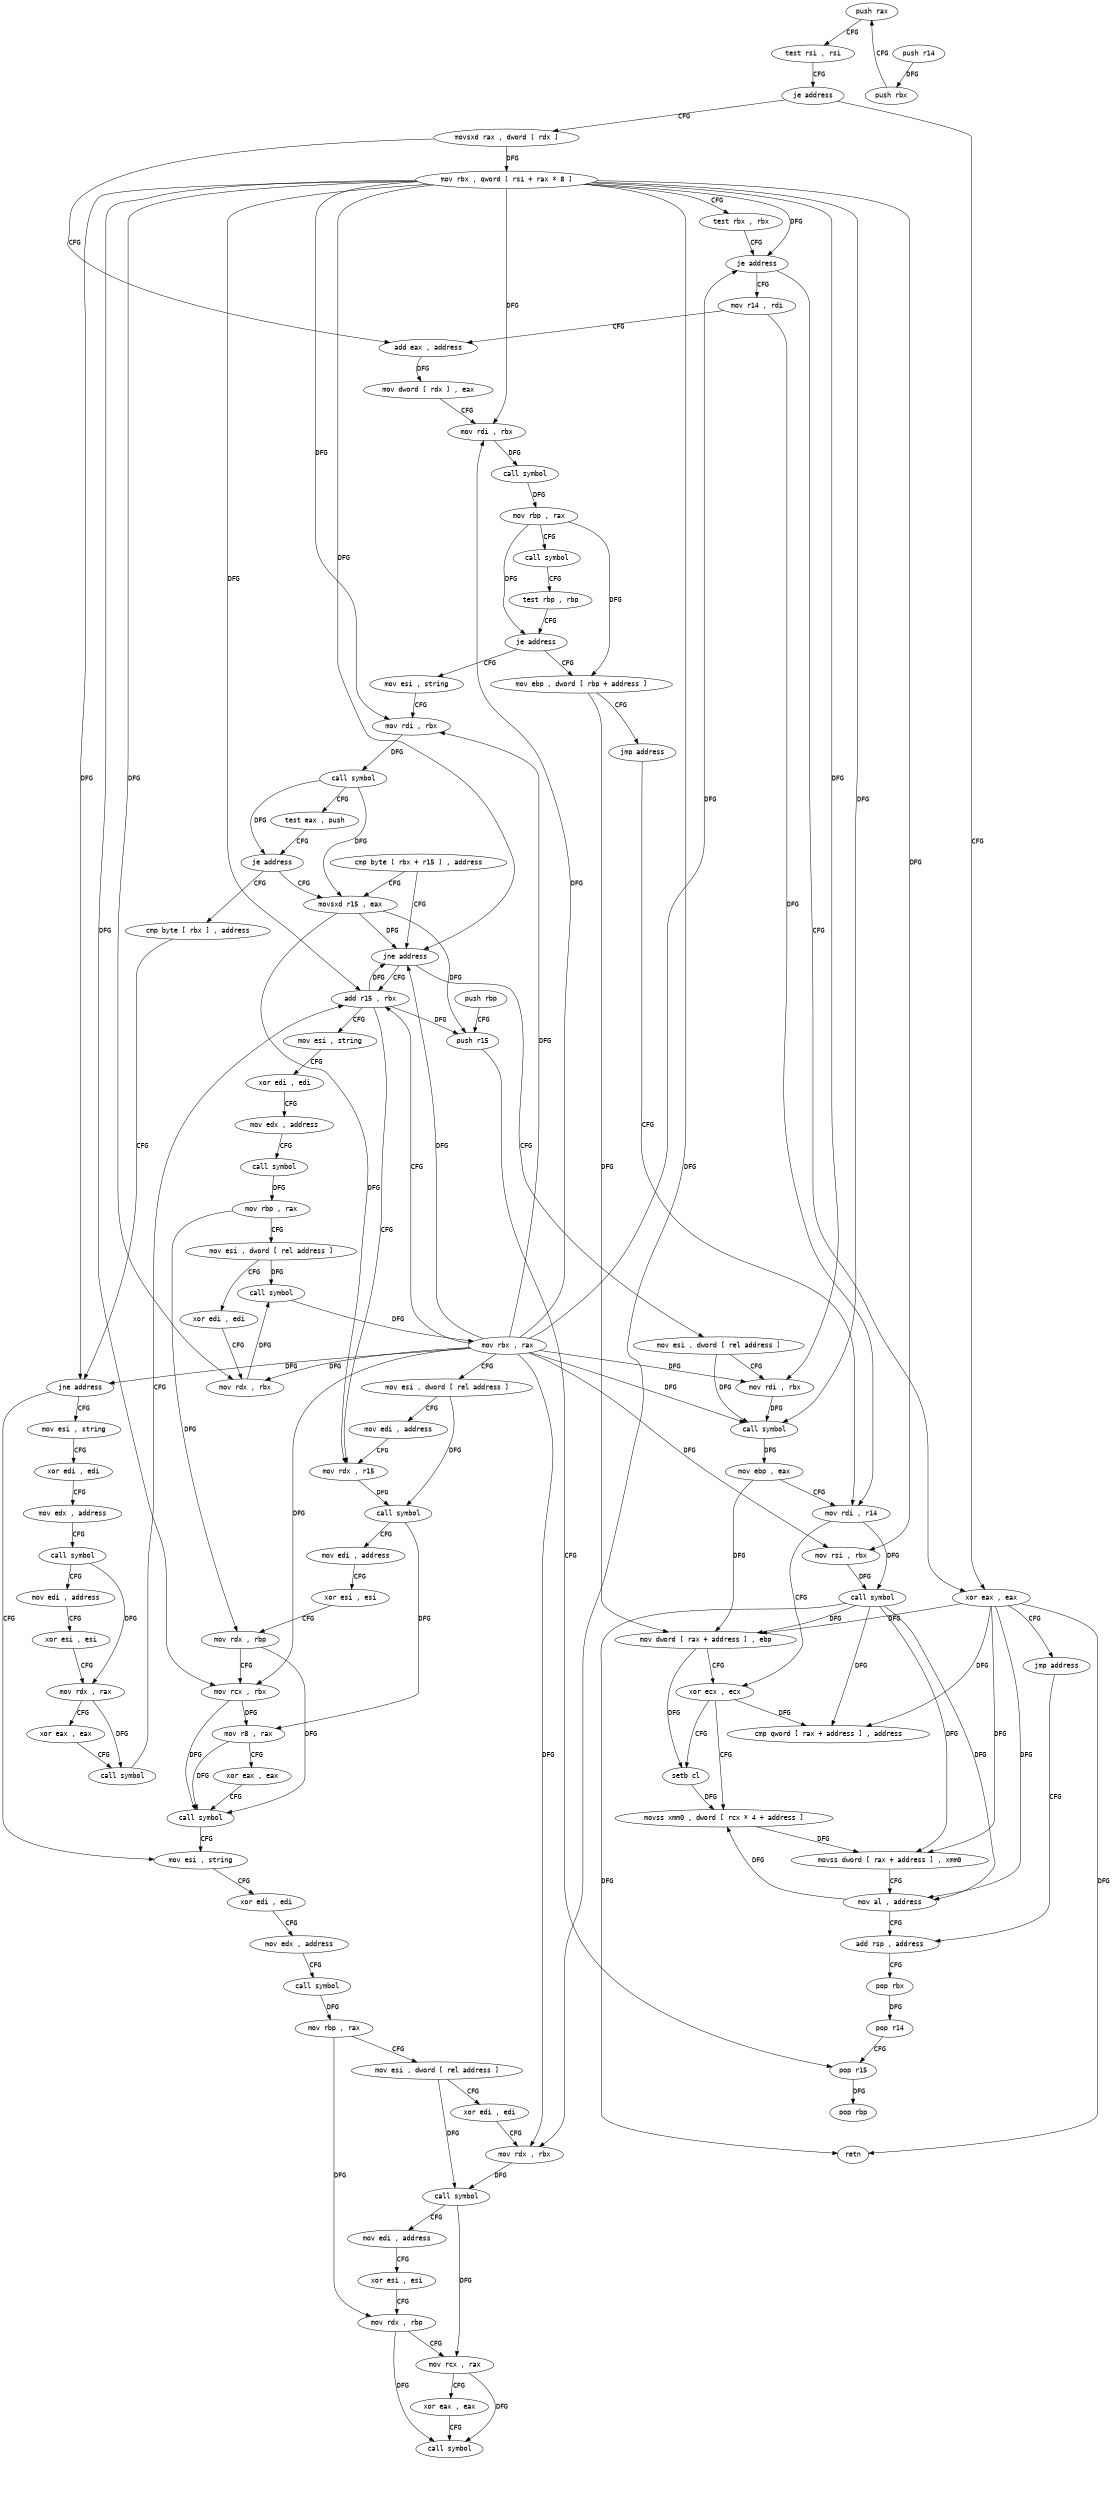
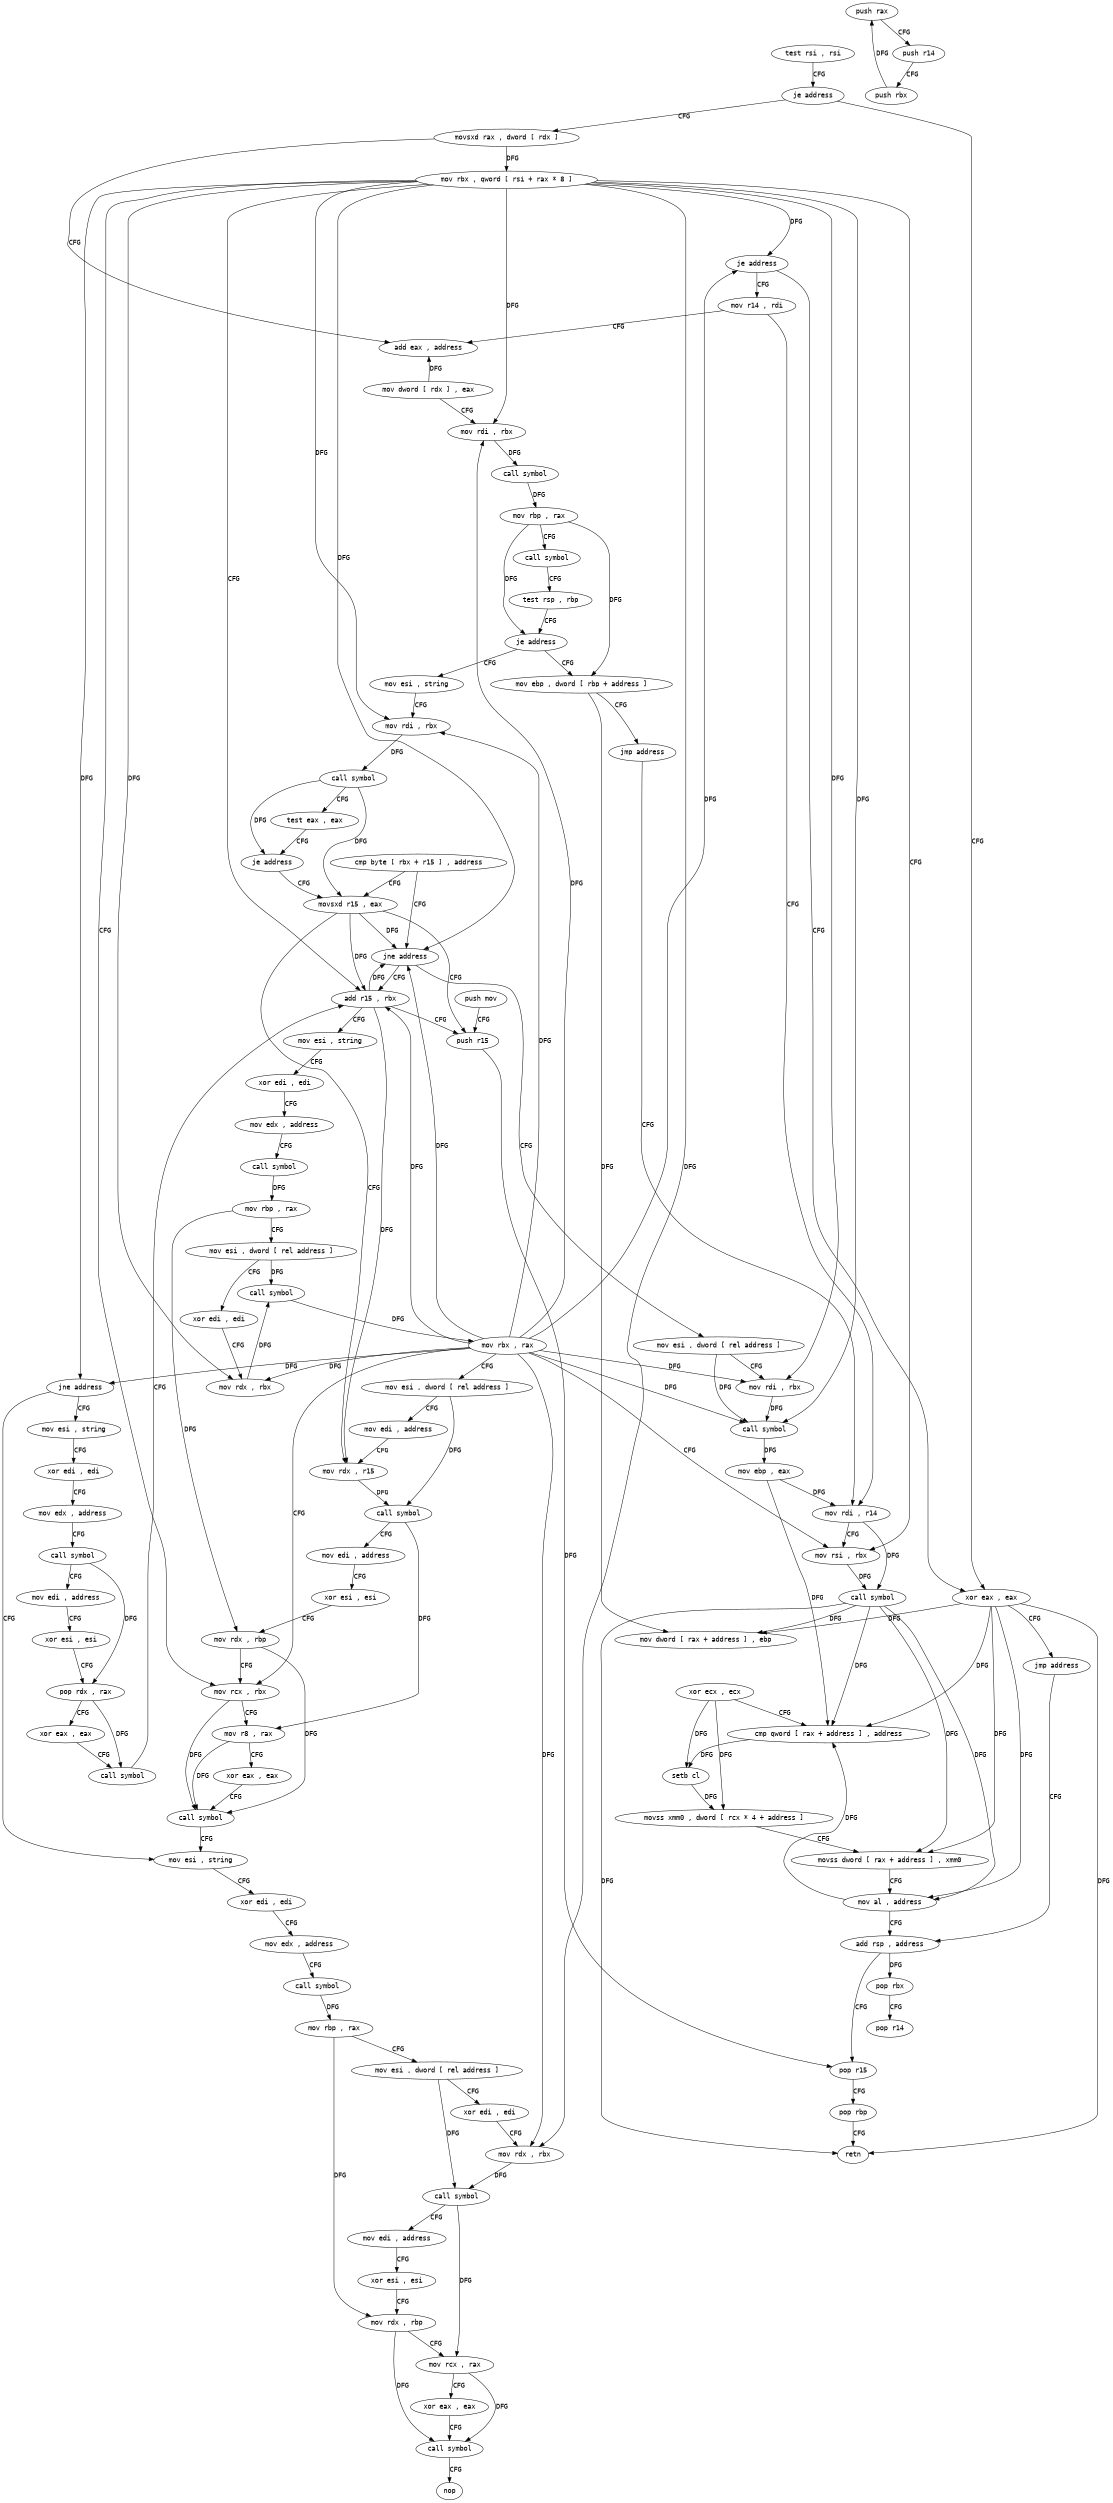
edge "push rax" -> "test rsi , rsi": now "push rax" -> "push r14"
edge "push rbx" -> "push rax": label "CFG" -> "DFG"
edge "push r14" -> "push rbx": label "DFG" -> "CFG"
node "test rbx , rbx": removed
edge "add eax , address" -> "mov dword [ rdx ] , eax": reversed
edge "mov rbx , qword [ rsi + rax * 8 ]" -> "add r15 , rbx": label "DFG" -> "CFG"
node "test rbp , rbp": label "test rbp , rbp" -> "test rsp , rbp"
node "test eax , push": label "test eax , push" -> "test eax , eax"
edge "mov rbx , qword [ rsi + rax * 8 ]" -> "mov rsi , rbx": label "DFG" -> "CFG"
edge "mov r14 , rdi" -> "mov rdi , r14": label "DFG" -> "CFG"
edge "mov rbx , qword [ rsi + rax * 8 ]" -> "mov rcx , rbx": label "DFG" -> "CFG"
node "cmp byte [ rbx ] , address": removed
edge "movsxd r15 , eax" -> "add r15 , rbx": added, label "DFG"
edge "movsxd r15 , eax" -> "push r15": label "DFG" -> "CFG"
node "push rbp": label "push rbp" -> "push mov"
edge "add r15 , rbx" -> "push r15": label "DFG" -> "CFG"
edge "mov rbx , rax" -> "add r15 , rbx": label "CFG" -> "DFG"
edge "movsxd r15 , eax" -> "mov rdx , r15": label "DFG" -> "CFG"
edge "add r15 , rbx" -> "mov rdx , r15": label "CFG" -> "DFG"
edge "mov rbx , rax" -> "mov rsi , rbx": label "DFG" -> "CFG"
edge "mov ebp , eax" -> "mov rdi , r14": label "CFG" -> "DFG"
edge "mov rbx , rax" -> "mov rcx , rbx": label "DFG" -> "CFG"
edge "mov ebp , eax" -> "mov dword [ rax + address ] , ebp": now "mov ebp , eax" -> "cmp qword [ rax + address ] , address"
edge "push r15" -> "pop r15": label "CFG" -> "DFG"
edge "mov rdi , r14" -> "xor ecx , ecx": now "mov rdi , r14" -> "mov rsi , rbx"
edge "mov dword [ rax + address ] , ebp" -> "xor ecx , ecx": removed, label "CFG"
node "mov rdx , rax": label "mov rdx , rax" -> "pop rdx , rax"
edge "mov dword [ rax + address ] , ebp" -> "setb cl": now "cmp qword [ rax + address ] , address" -> "setb cl"
edge "mov rcx , rbx" -> "mov r8 , rax": label "DFG" -> "CFG"
edge "xor ecx , ecx" -> "cmp qword [ rax + address ] , address": label "DFG" -> "CFG"
edge "xor ecx , ecx" -> "setb cl": label "CFG" -> "DFG"
edge "xor ecx , ecx" -> "movss xmm0 , dword [ rcx * 4 + address ]": label "CFG" -> "DFG"
edge "movss xmm0 , dword [ rcx * 4 + address ]" -> "movss dword [ rax + address ] , xmm0": label "DFG" -> "CFG"
edge "mov al , address" -> "movss xmm0 , dword [ rcx * 4 + address ]": now "mov al , address" -> "cmp qword [ rax + address ] , address"
edge "add rsp , address" -> "pop rbx": label "CFG" -> "DFG"
edge "pop rbx" -> "pop r14": label "DFG" -> "CFG"
edge "pop r14" -> "pop r15": now "add rsp , address" -> "pop r15"
edge "pop r15" -> "pop rbp": label "DFG" -> "CFG"
edge "pop rbp" -> "retn": added, label "CFG"
node "nop": added
